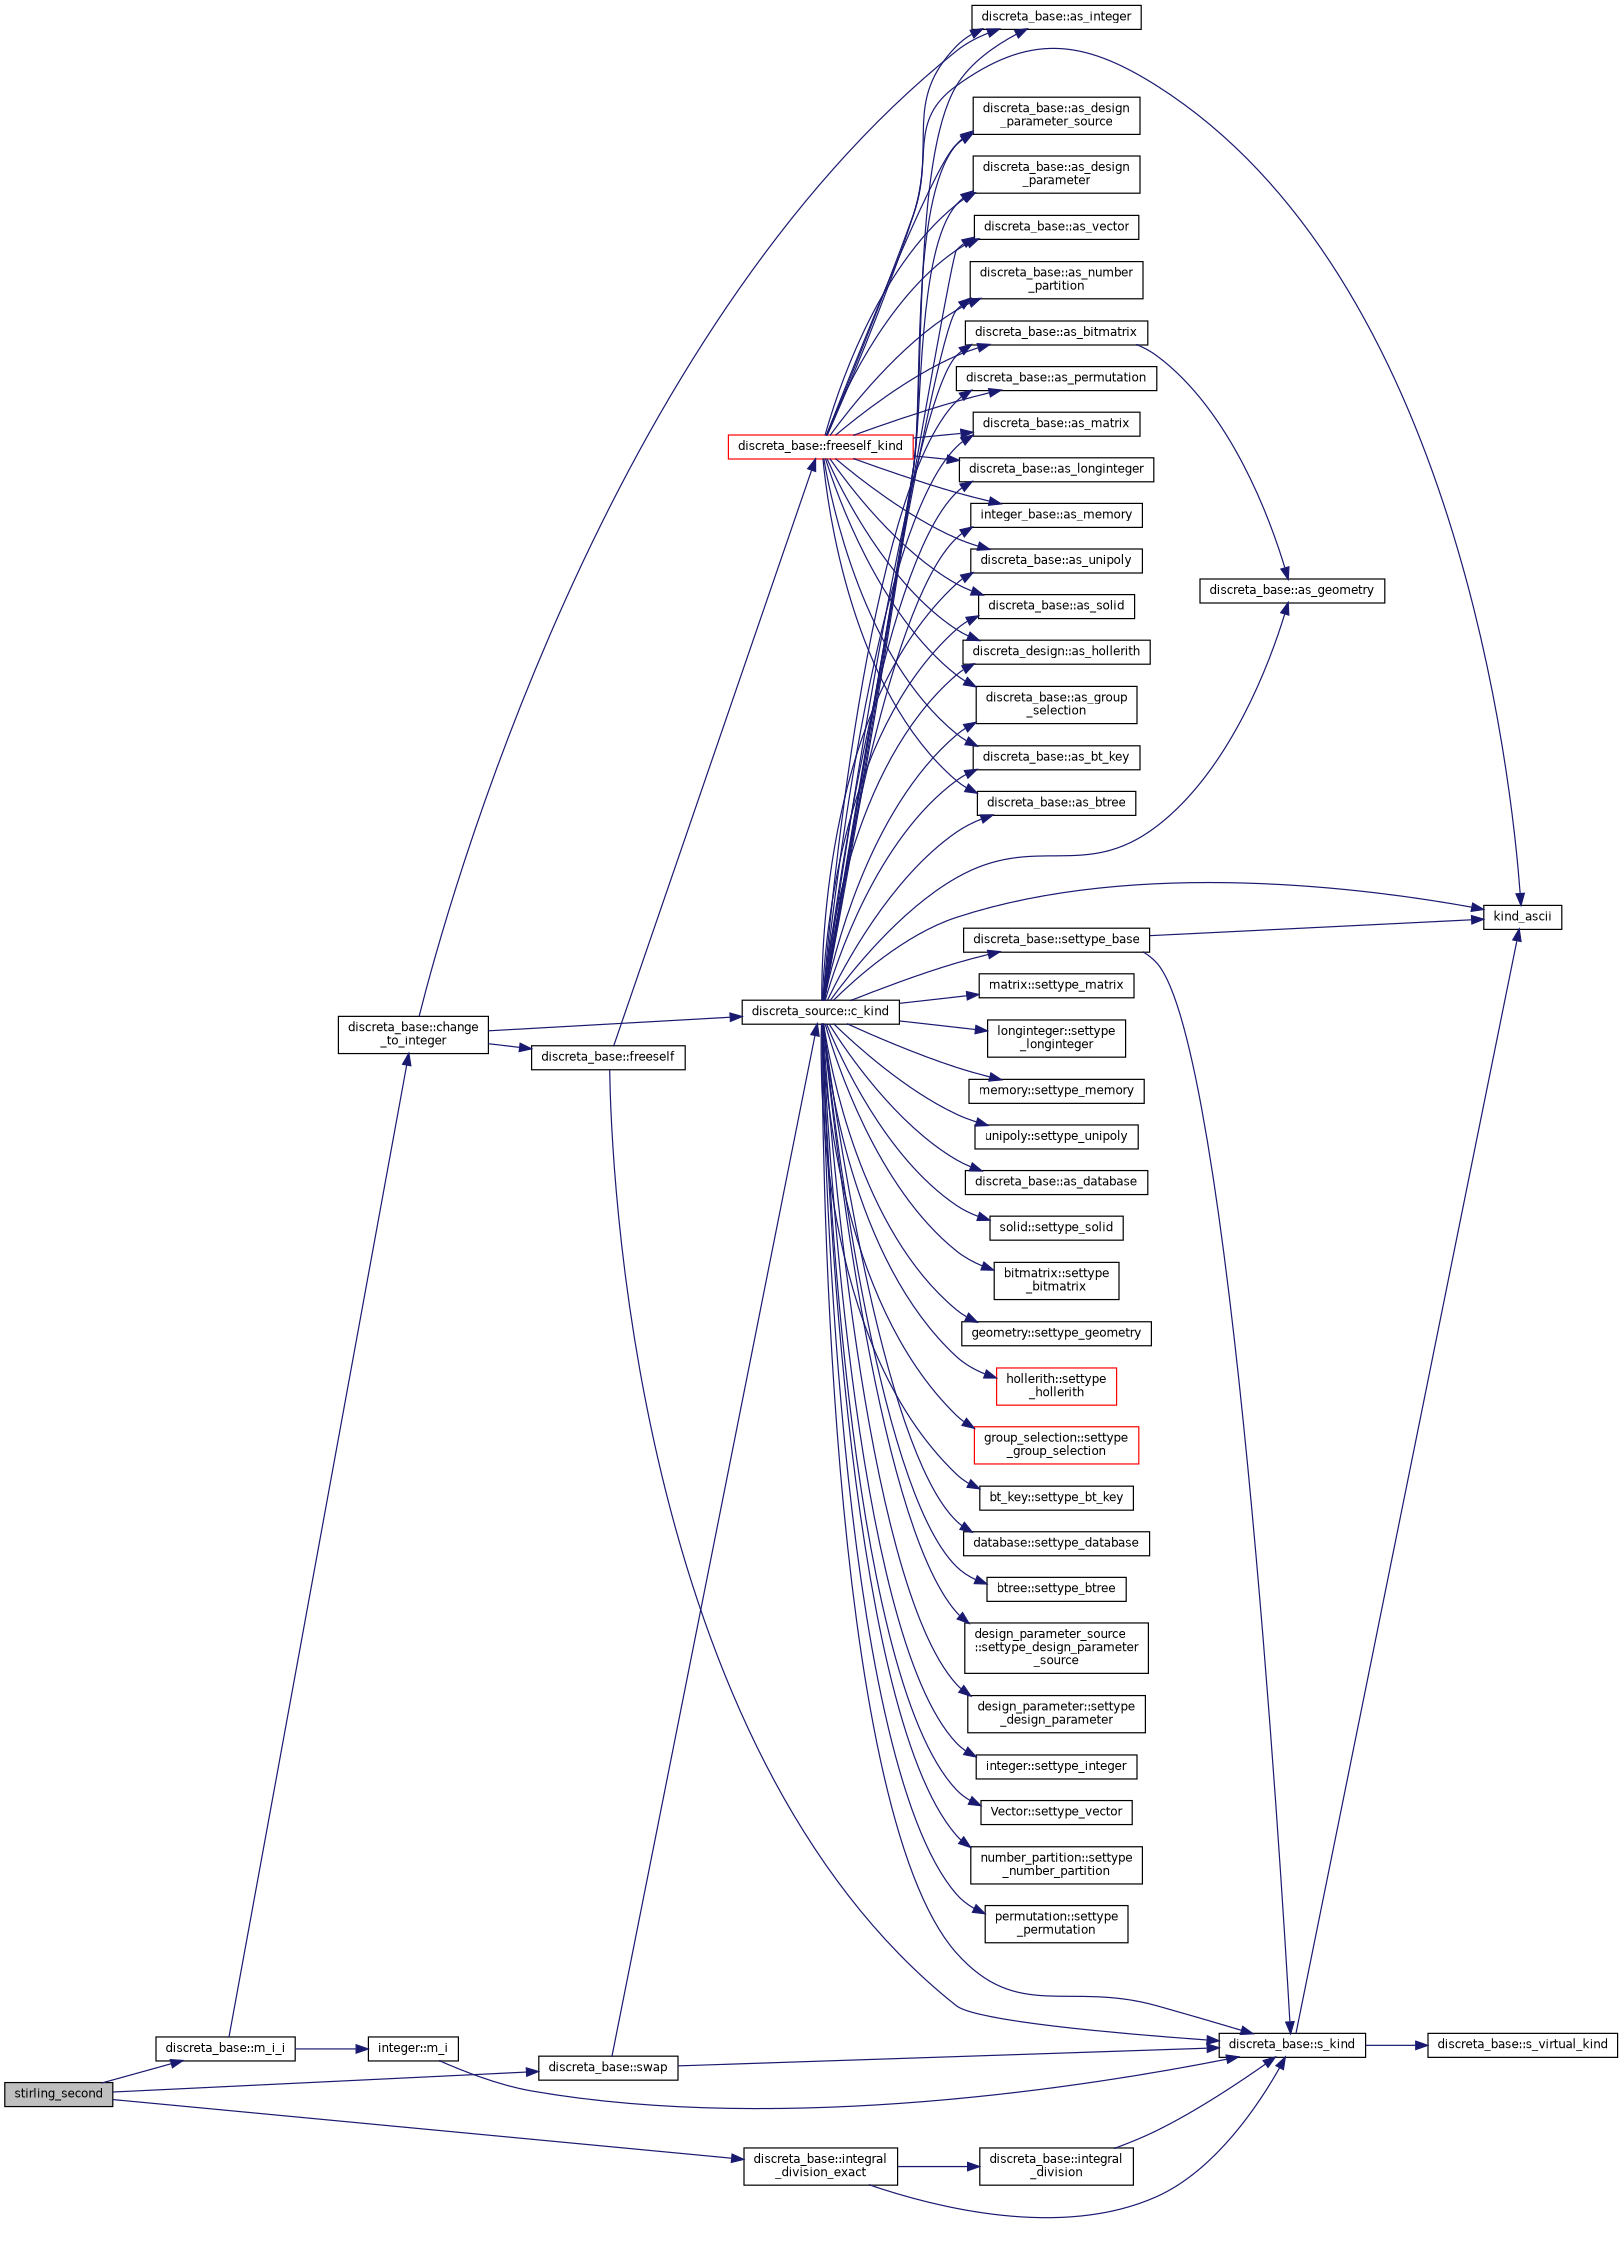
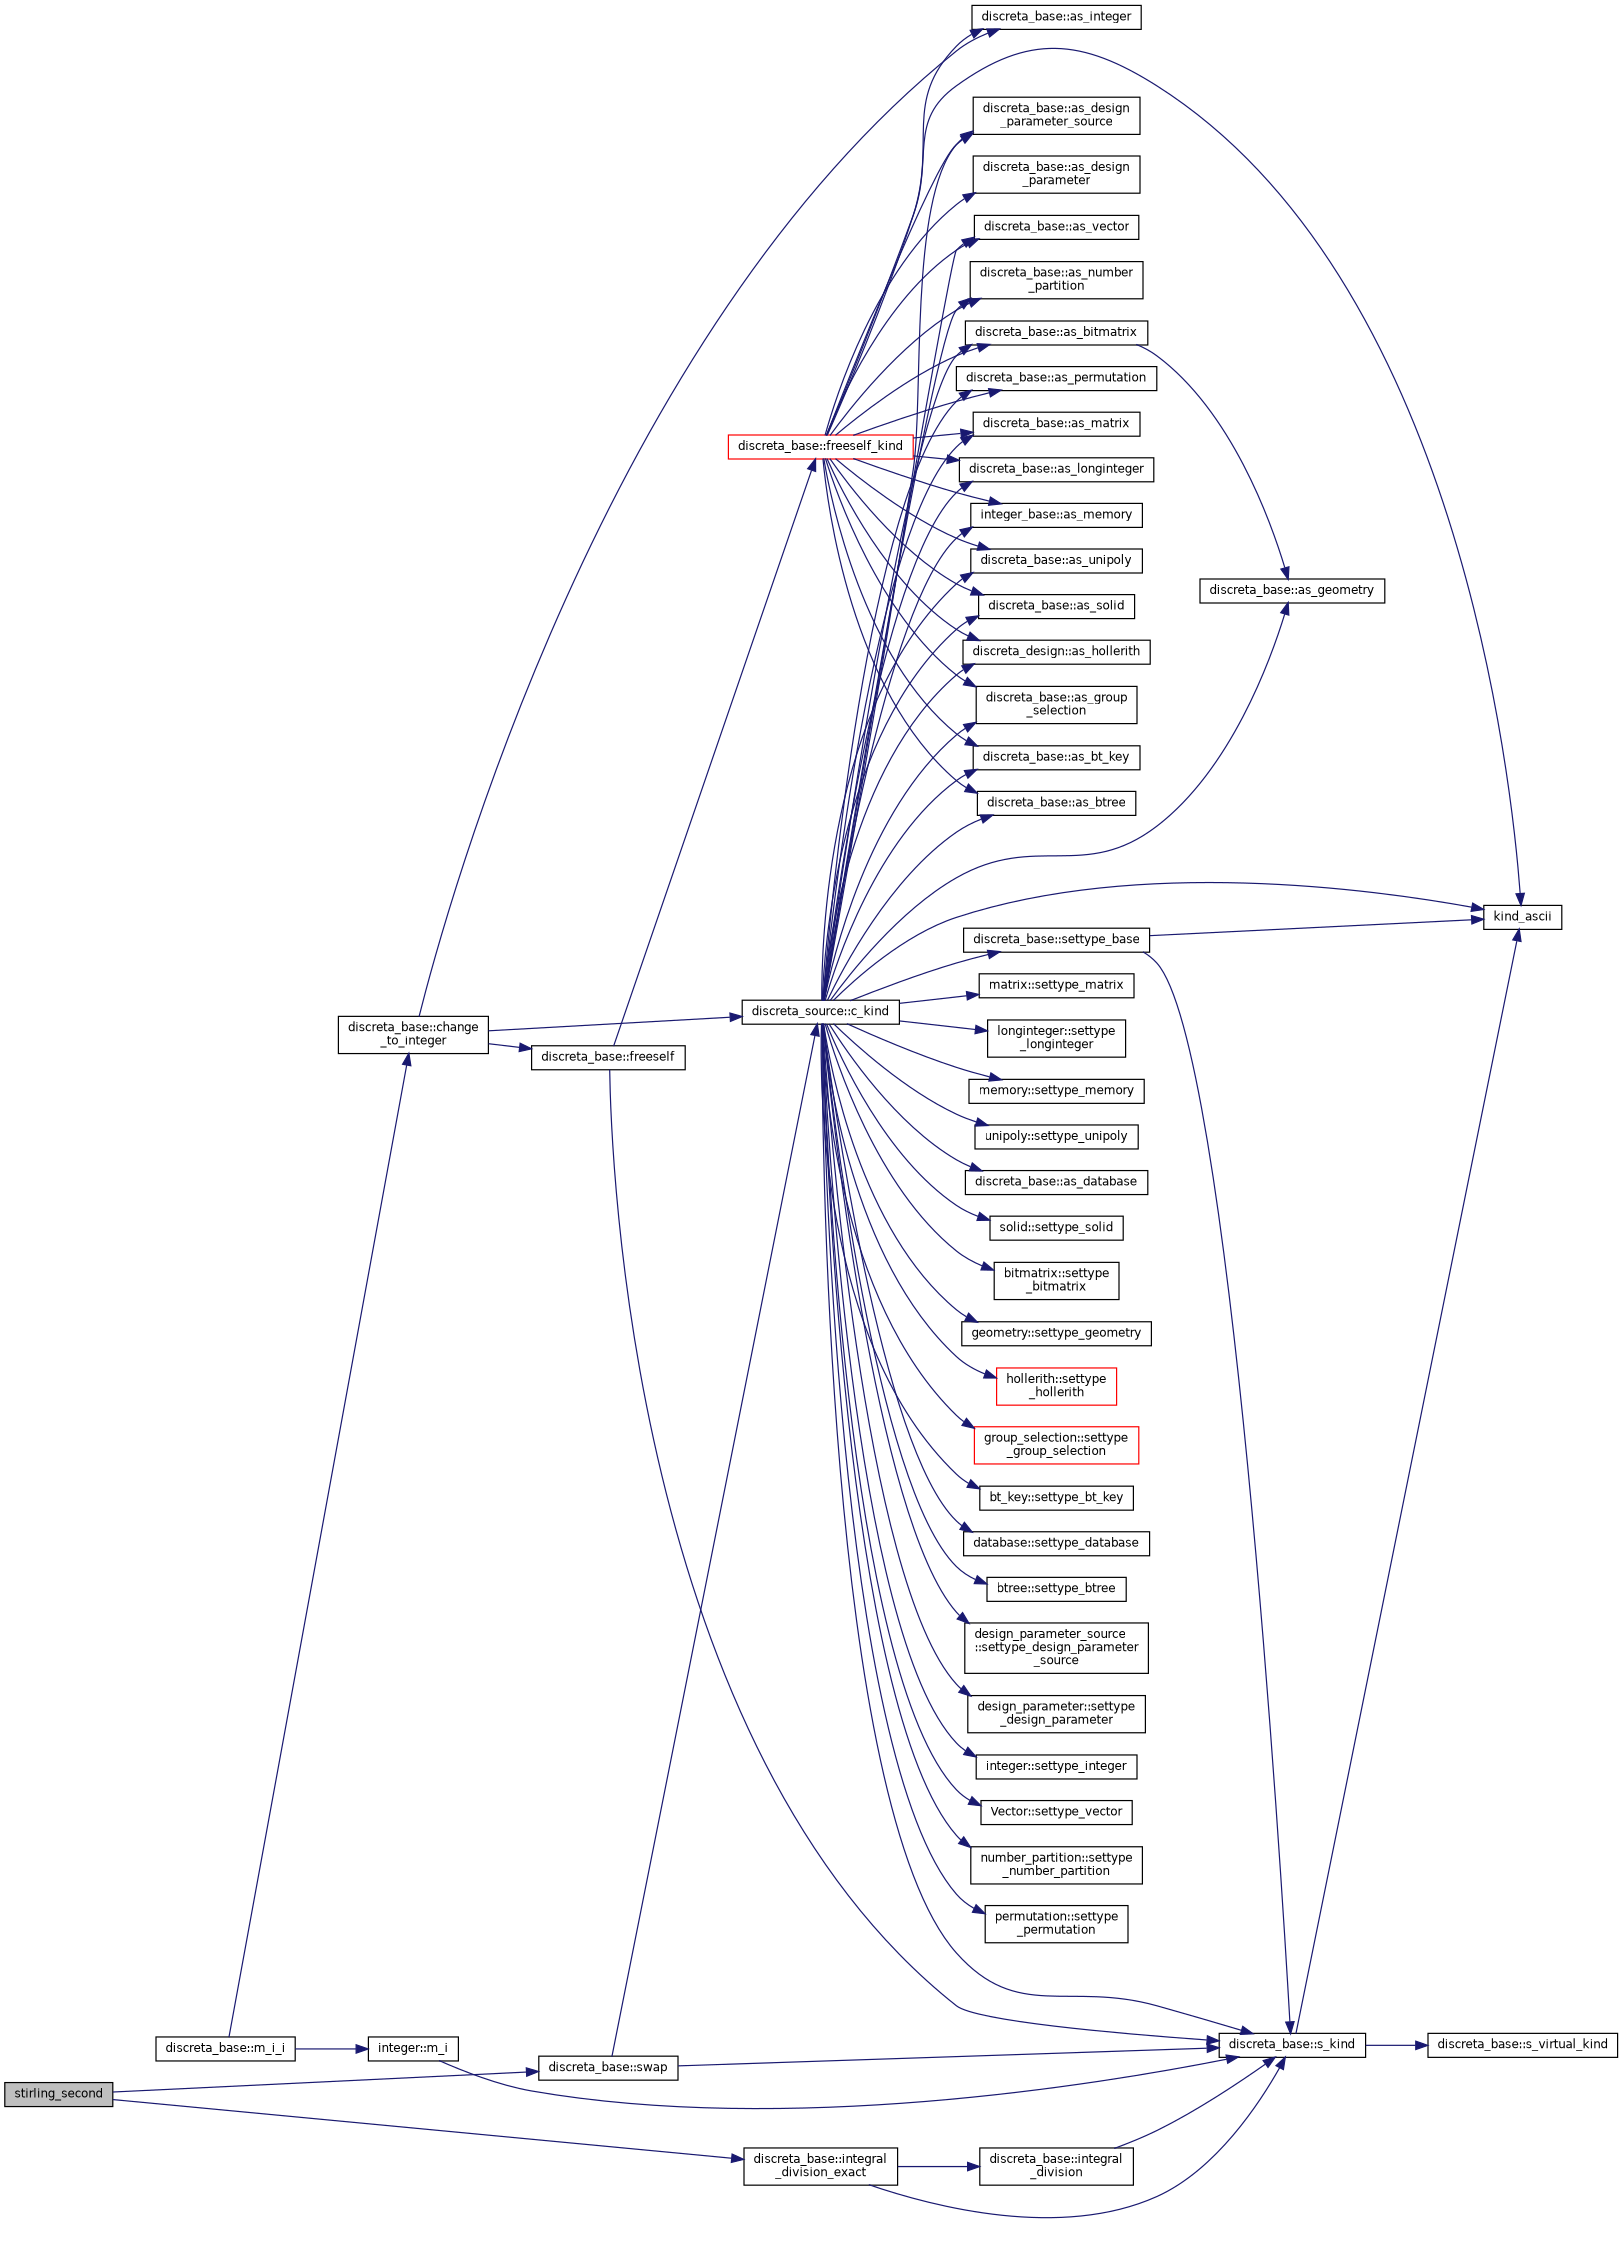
edge "discreta_source::c_kind" -> "discreta_base::as_integer": removed
edge "discreta_source::c_kind" -> "discreta_base::as_design _parameter": removed
edge "stirling_second" -> "discreta_base::m_i_i": removed
